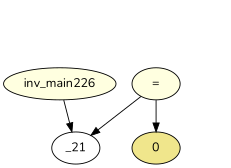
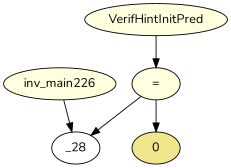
node "VerifHintInitPred": added
node "_21": label "_21" -> "_28"
